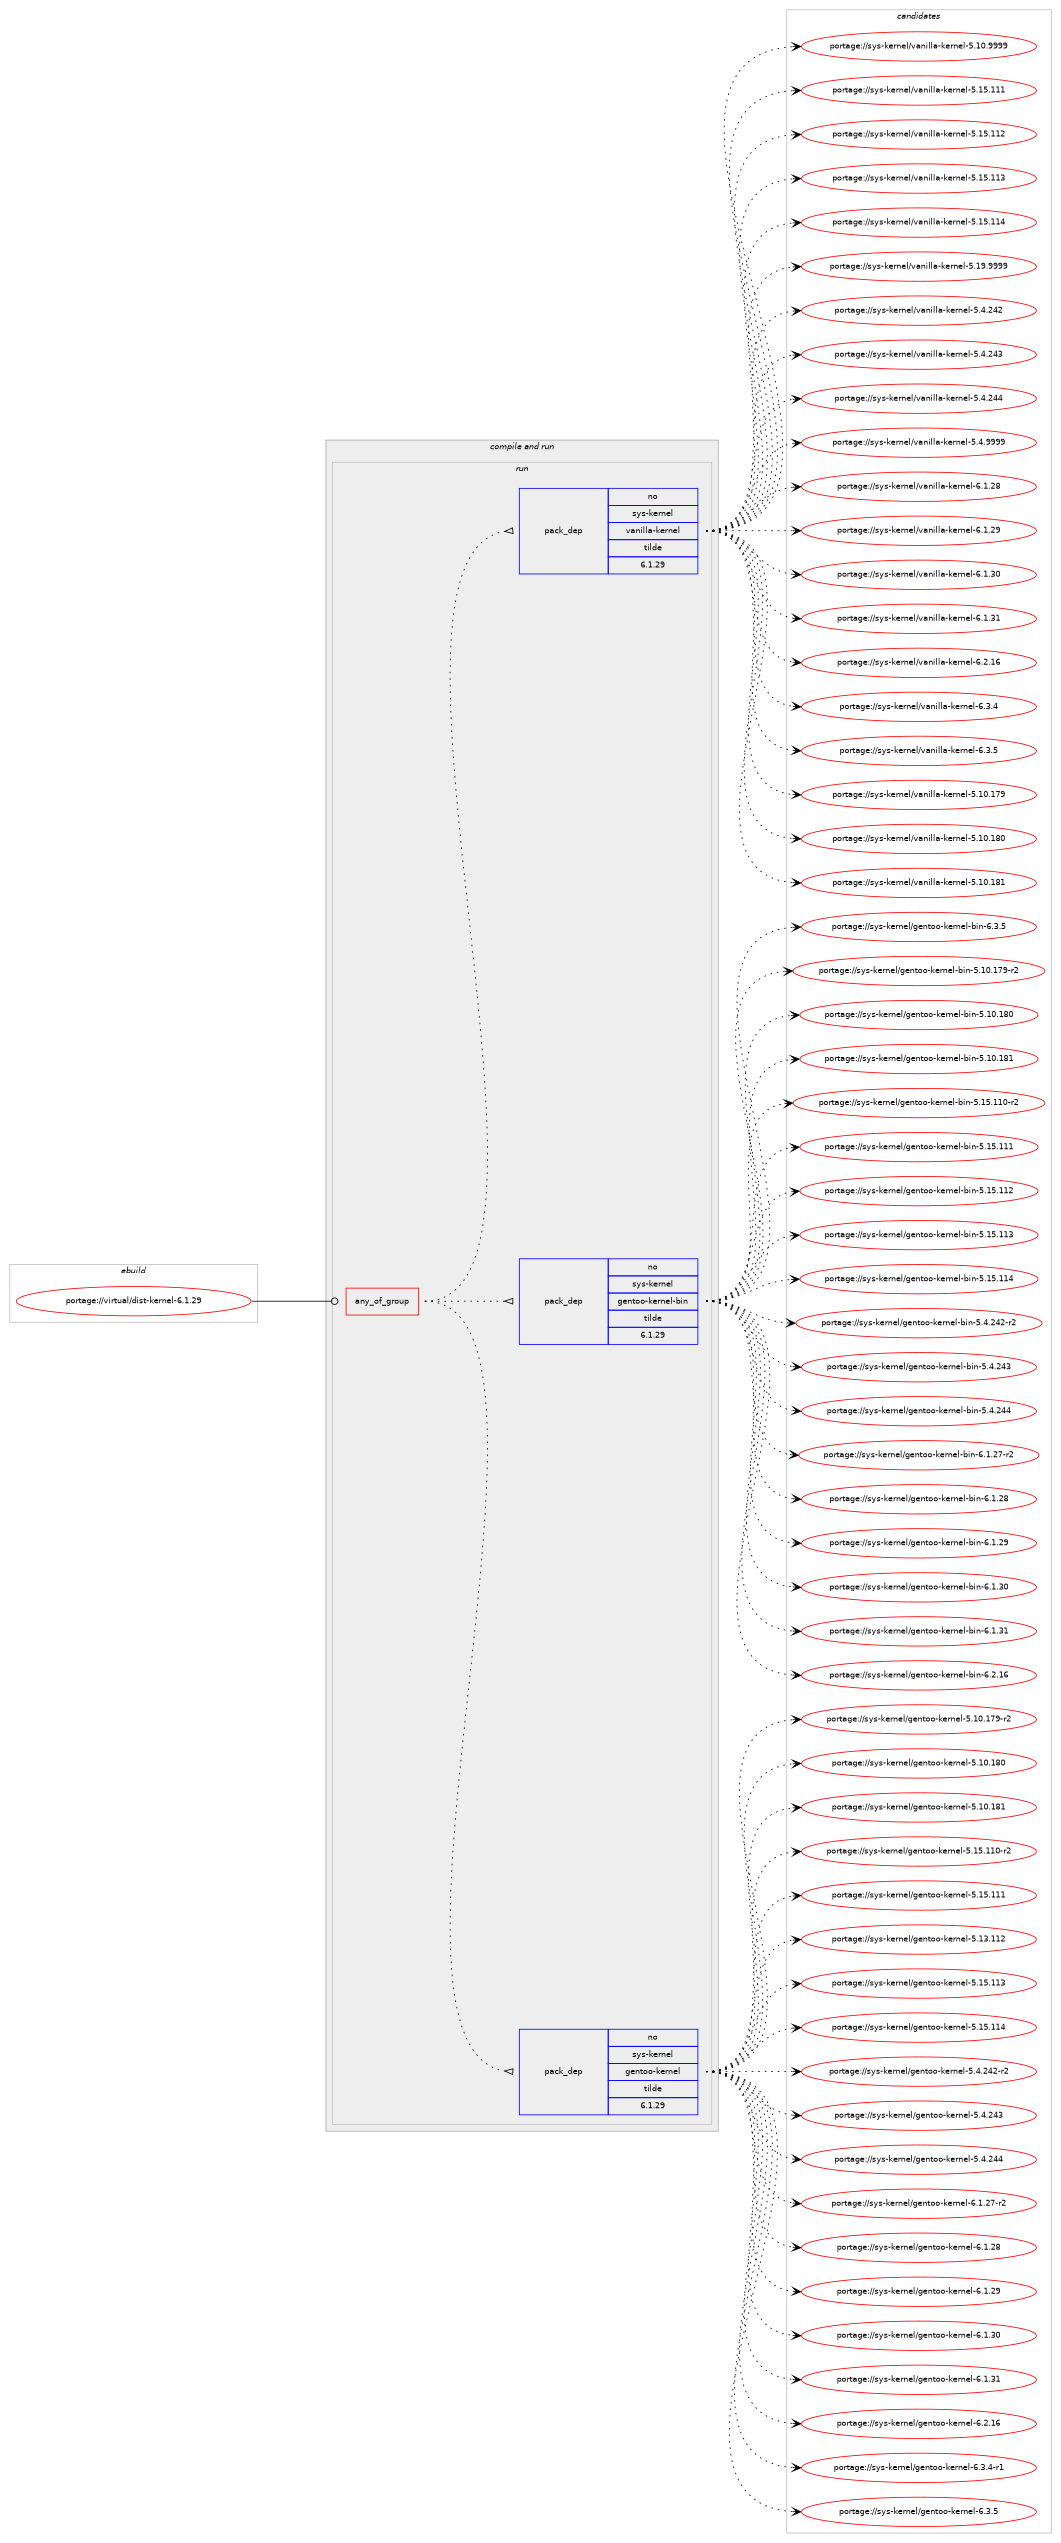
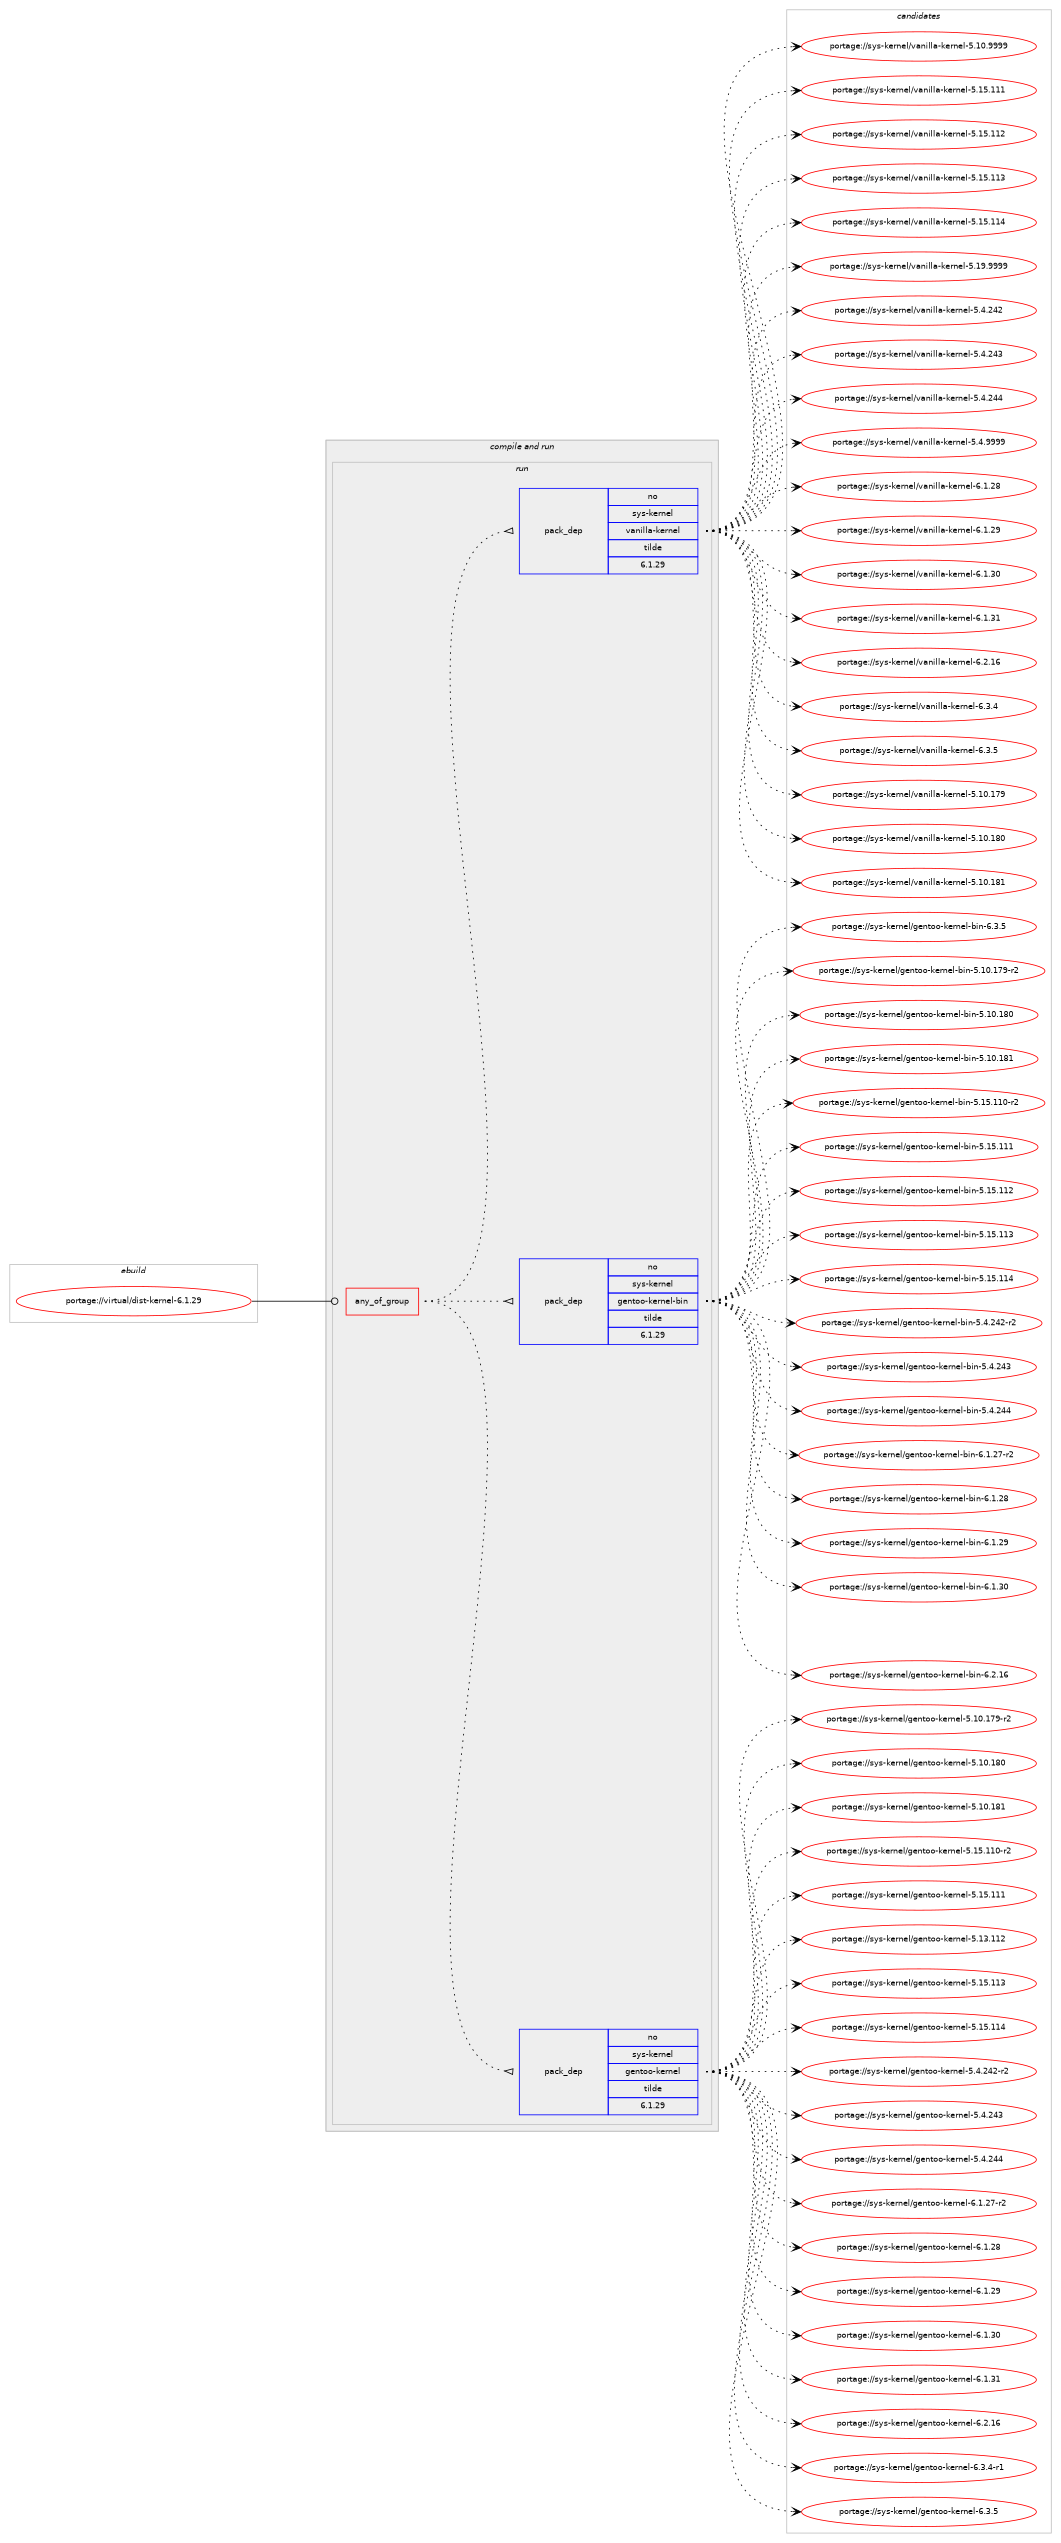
node "portage://sys-kernel/gentoo-kernel-bin-6.1.31": removed
